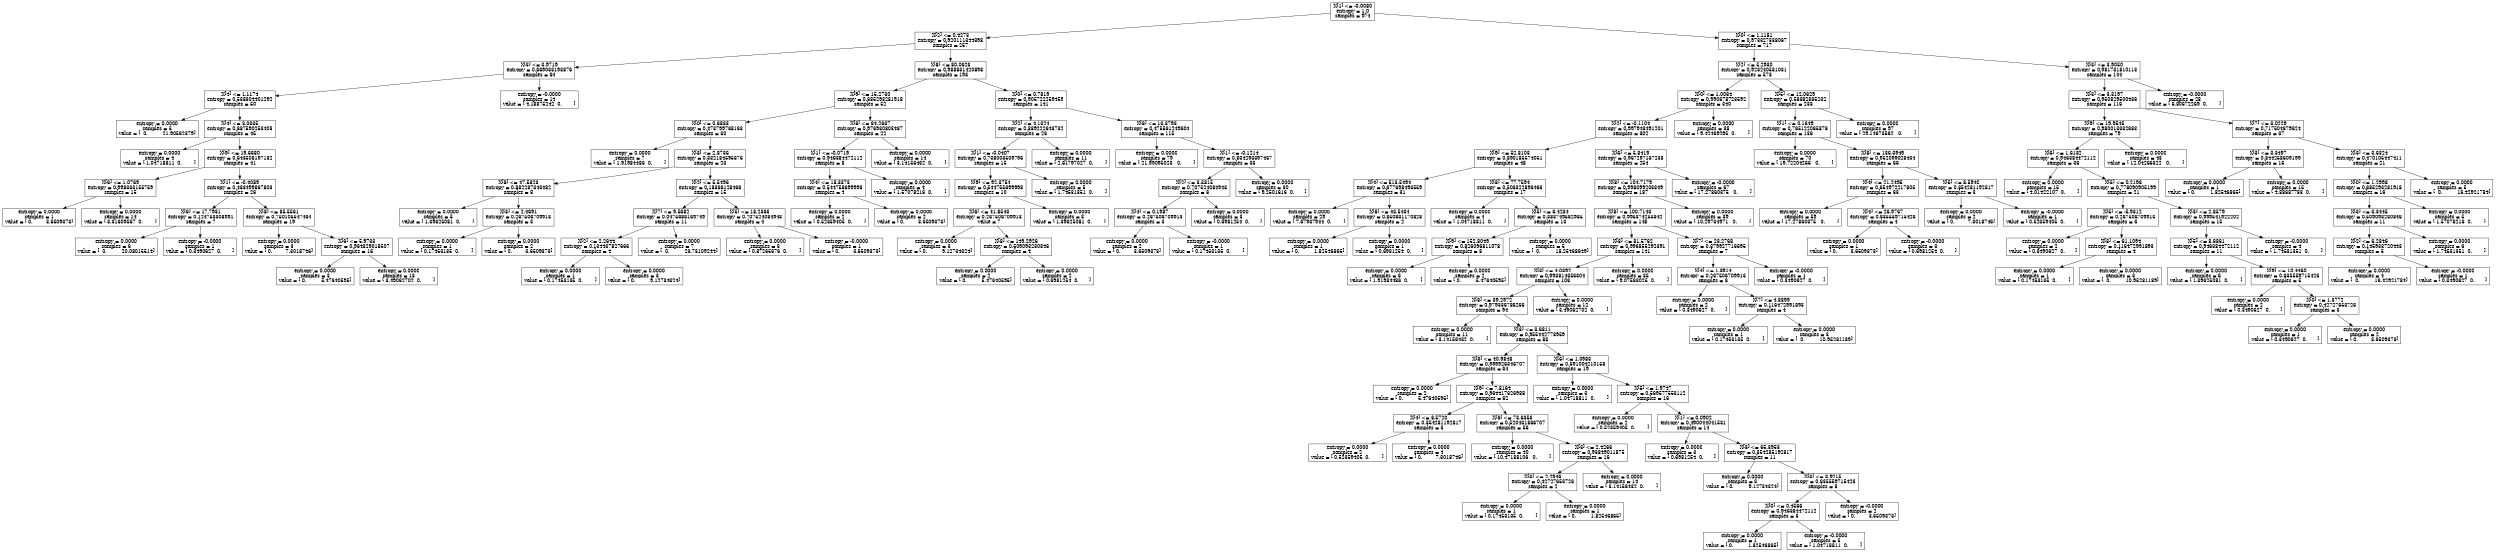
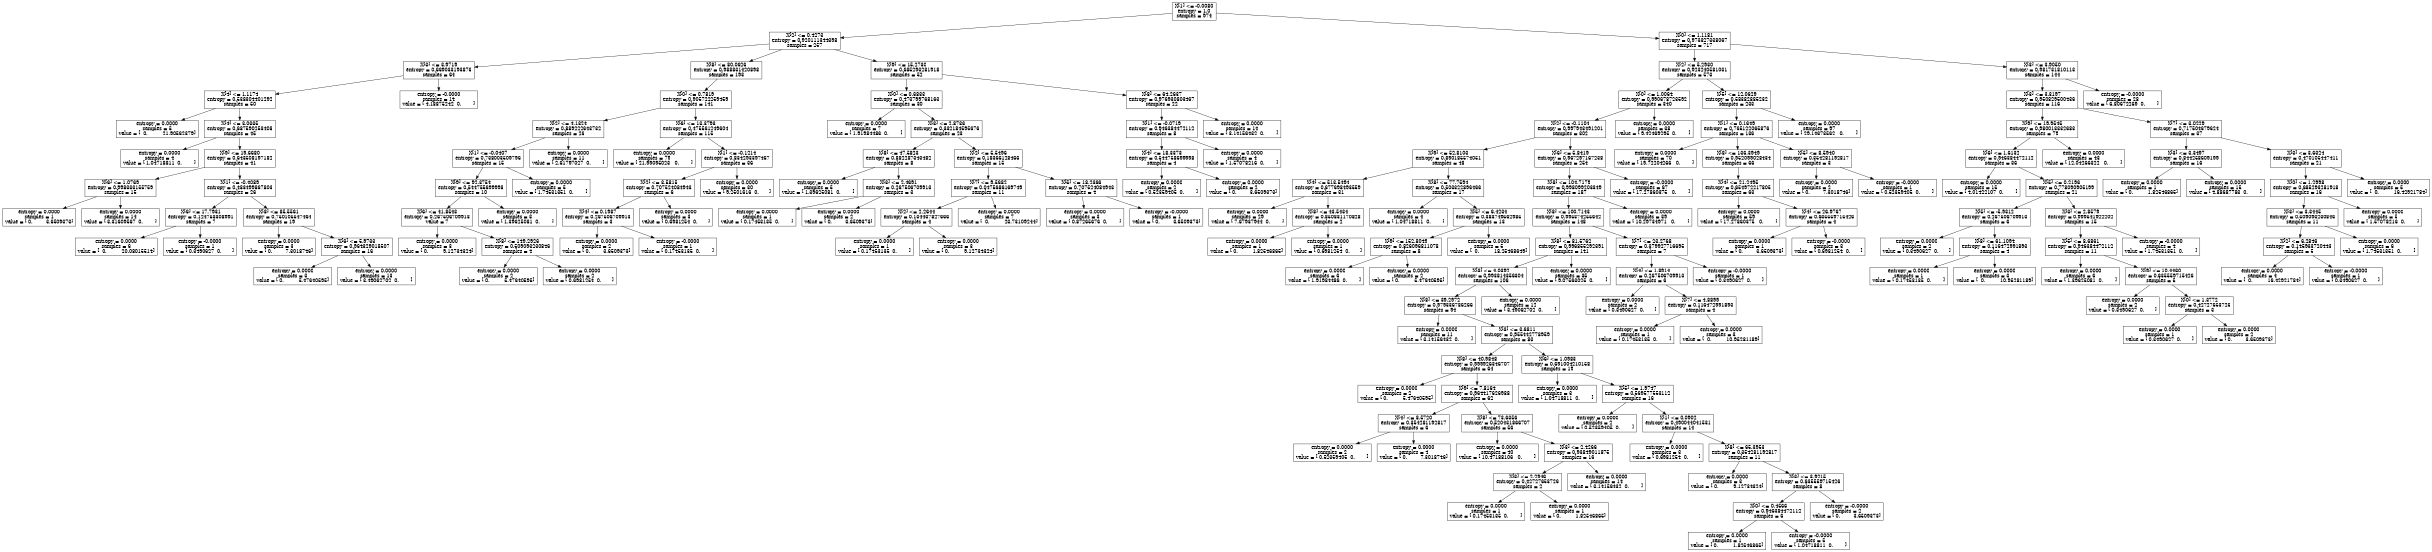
edge "X[8] <= 80.0626 entropy = 0.988831420898 samples = 193" -> "X[9] <= 15.2730 entropy = 0.685293281918 samples = 52": now "X[2] <= 0.4273 entropy = 0.920111344398 samples = 257" -> "X[9] <= 15.2730 entropy = 0.685293281918 samples = 52"
edge "X[8] <= 136.3949 entropy = 0.952099028434 samples = 66" -> "X[5] <= 8.5940 entropy = 0.354281192817 samples = 3": now "X[1] <= 0.1649 entropy = 0.765122065876 samples = 136" -> "X[5] <= 8.5940 entropy = 0.354281192817 samples = 3"
node "X[8] <= 65.3953 entropy = 0.354285192817 samples = 11": label "X[8] <= 65.3953 entropy = 0.354285192817 samples = 11" -> "X[8] <= 65.3953 entropy = 0.354281192817 samples = 11"
